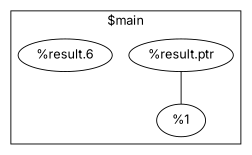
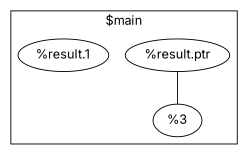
node "%result.6": label "%result.6" -> "%result.1"
node "%1": label "%1" -> "%3"
